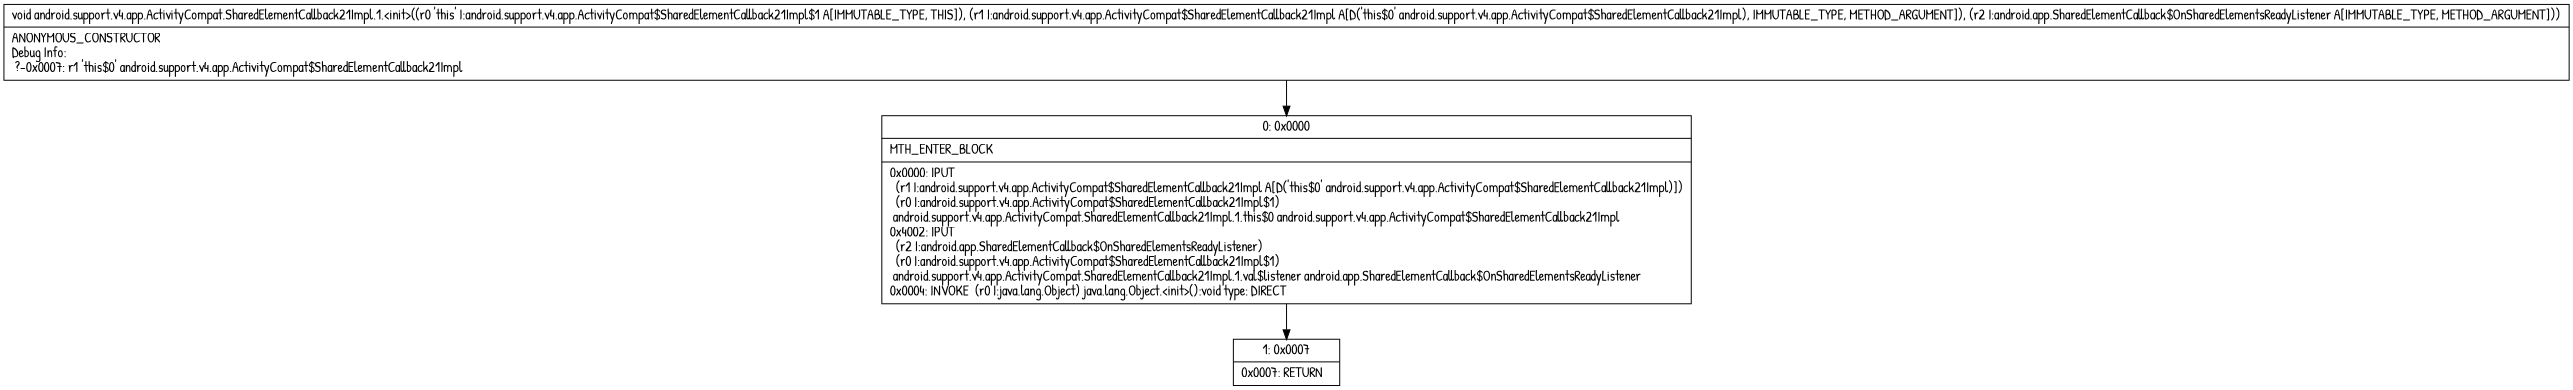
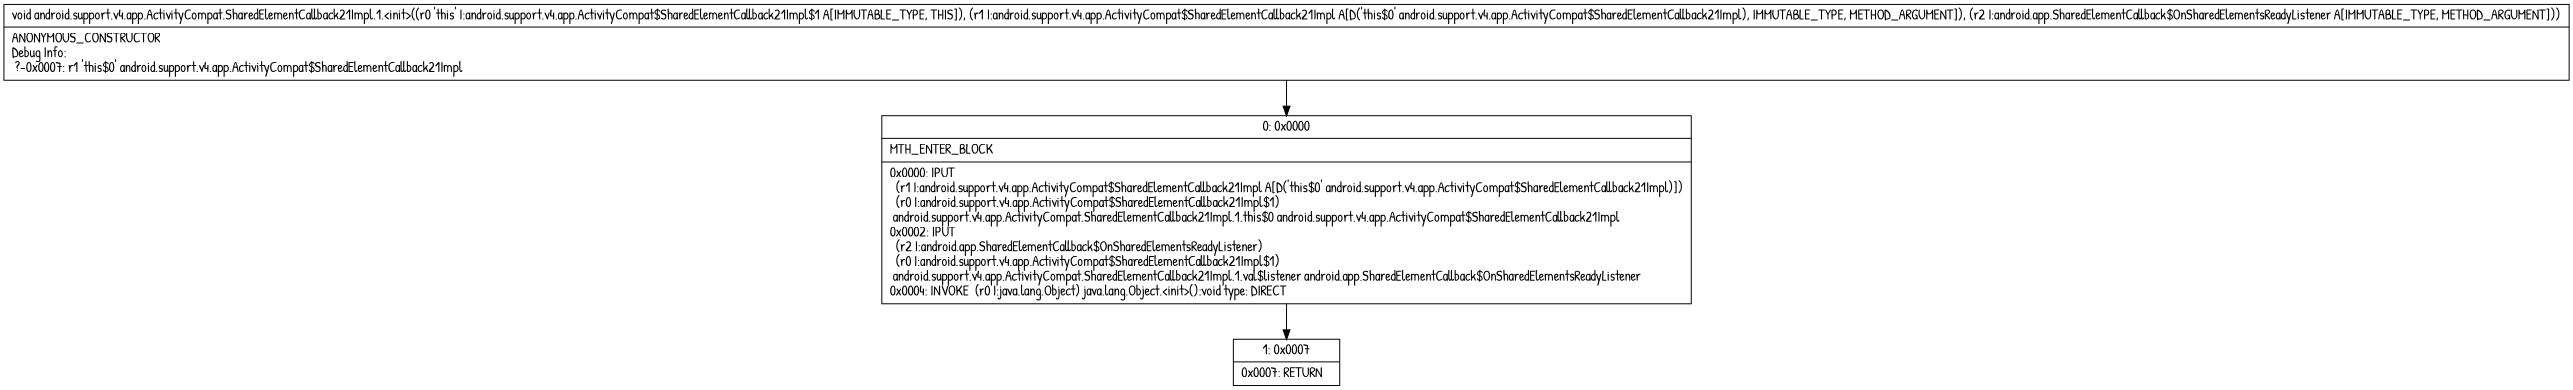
node "0: 0x0000": text "0x4002: IPUT" -> "0x0002: IPUT"
